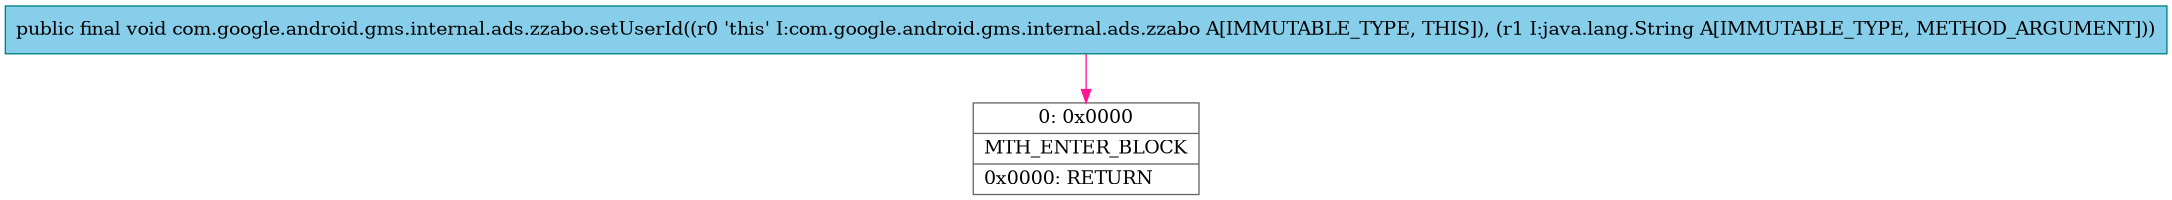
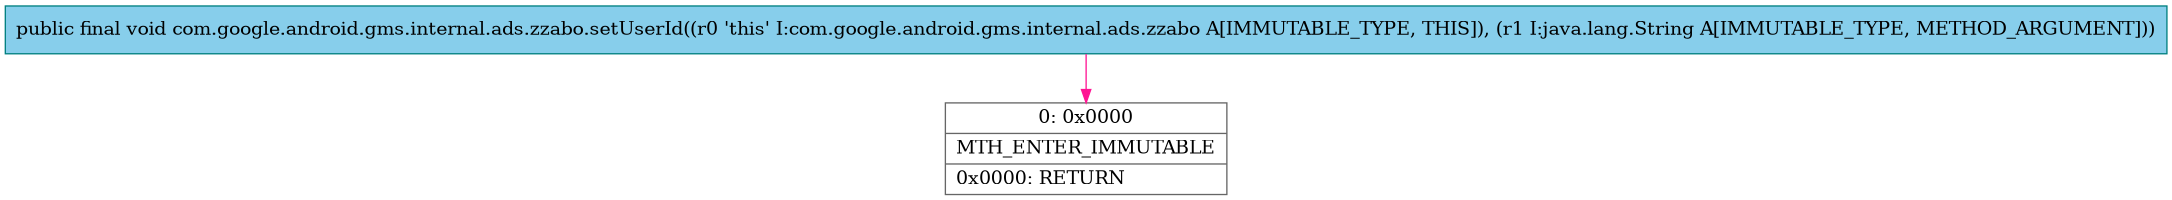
node "0: 0x0000": text "MTH_ENTER_BLOCK" -> "MTH_ENTER_IMMUTABLE"
